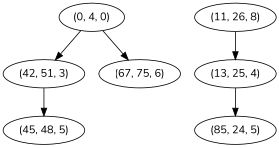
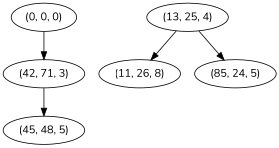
node "(0, 4, 0)": label "(0, 4, 0)" -> "(0, 0, 0)"
edge "(11, 26, 8)" -> "(13, 25, 4)": reversed
node "(42, 51, 3)": label "(42, 51, 3)" -> "(42, 71, 3)"
node "(67, 75, 6)": removed
